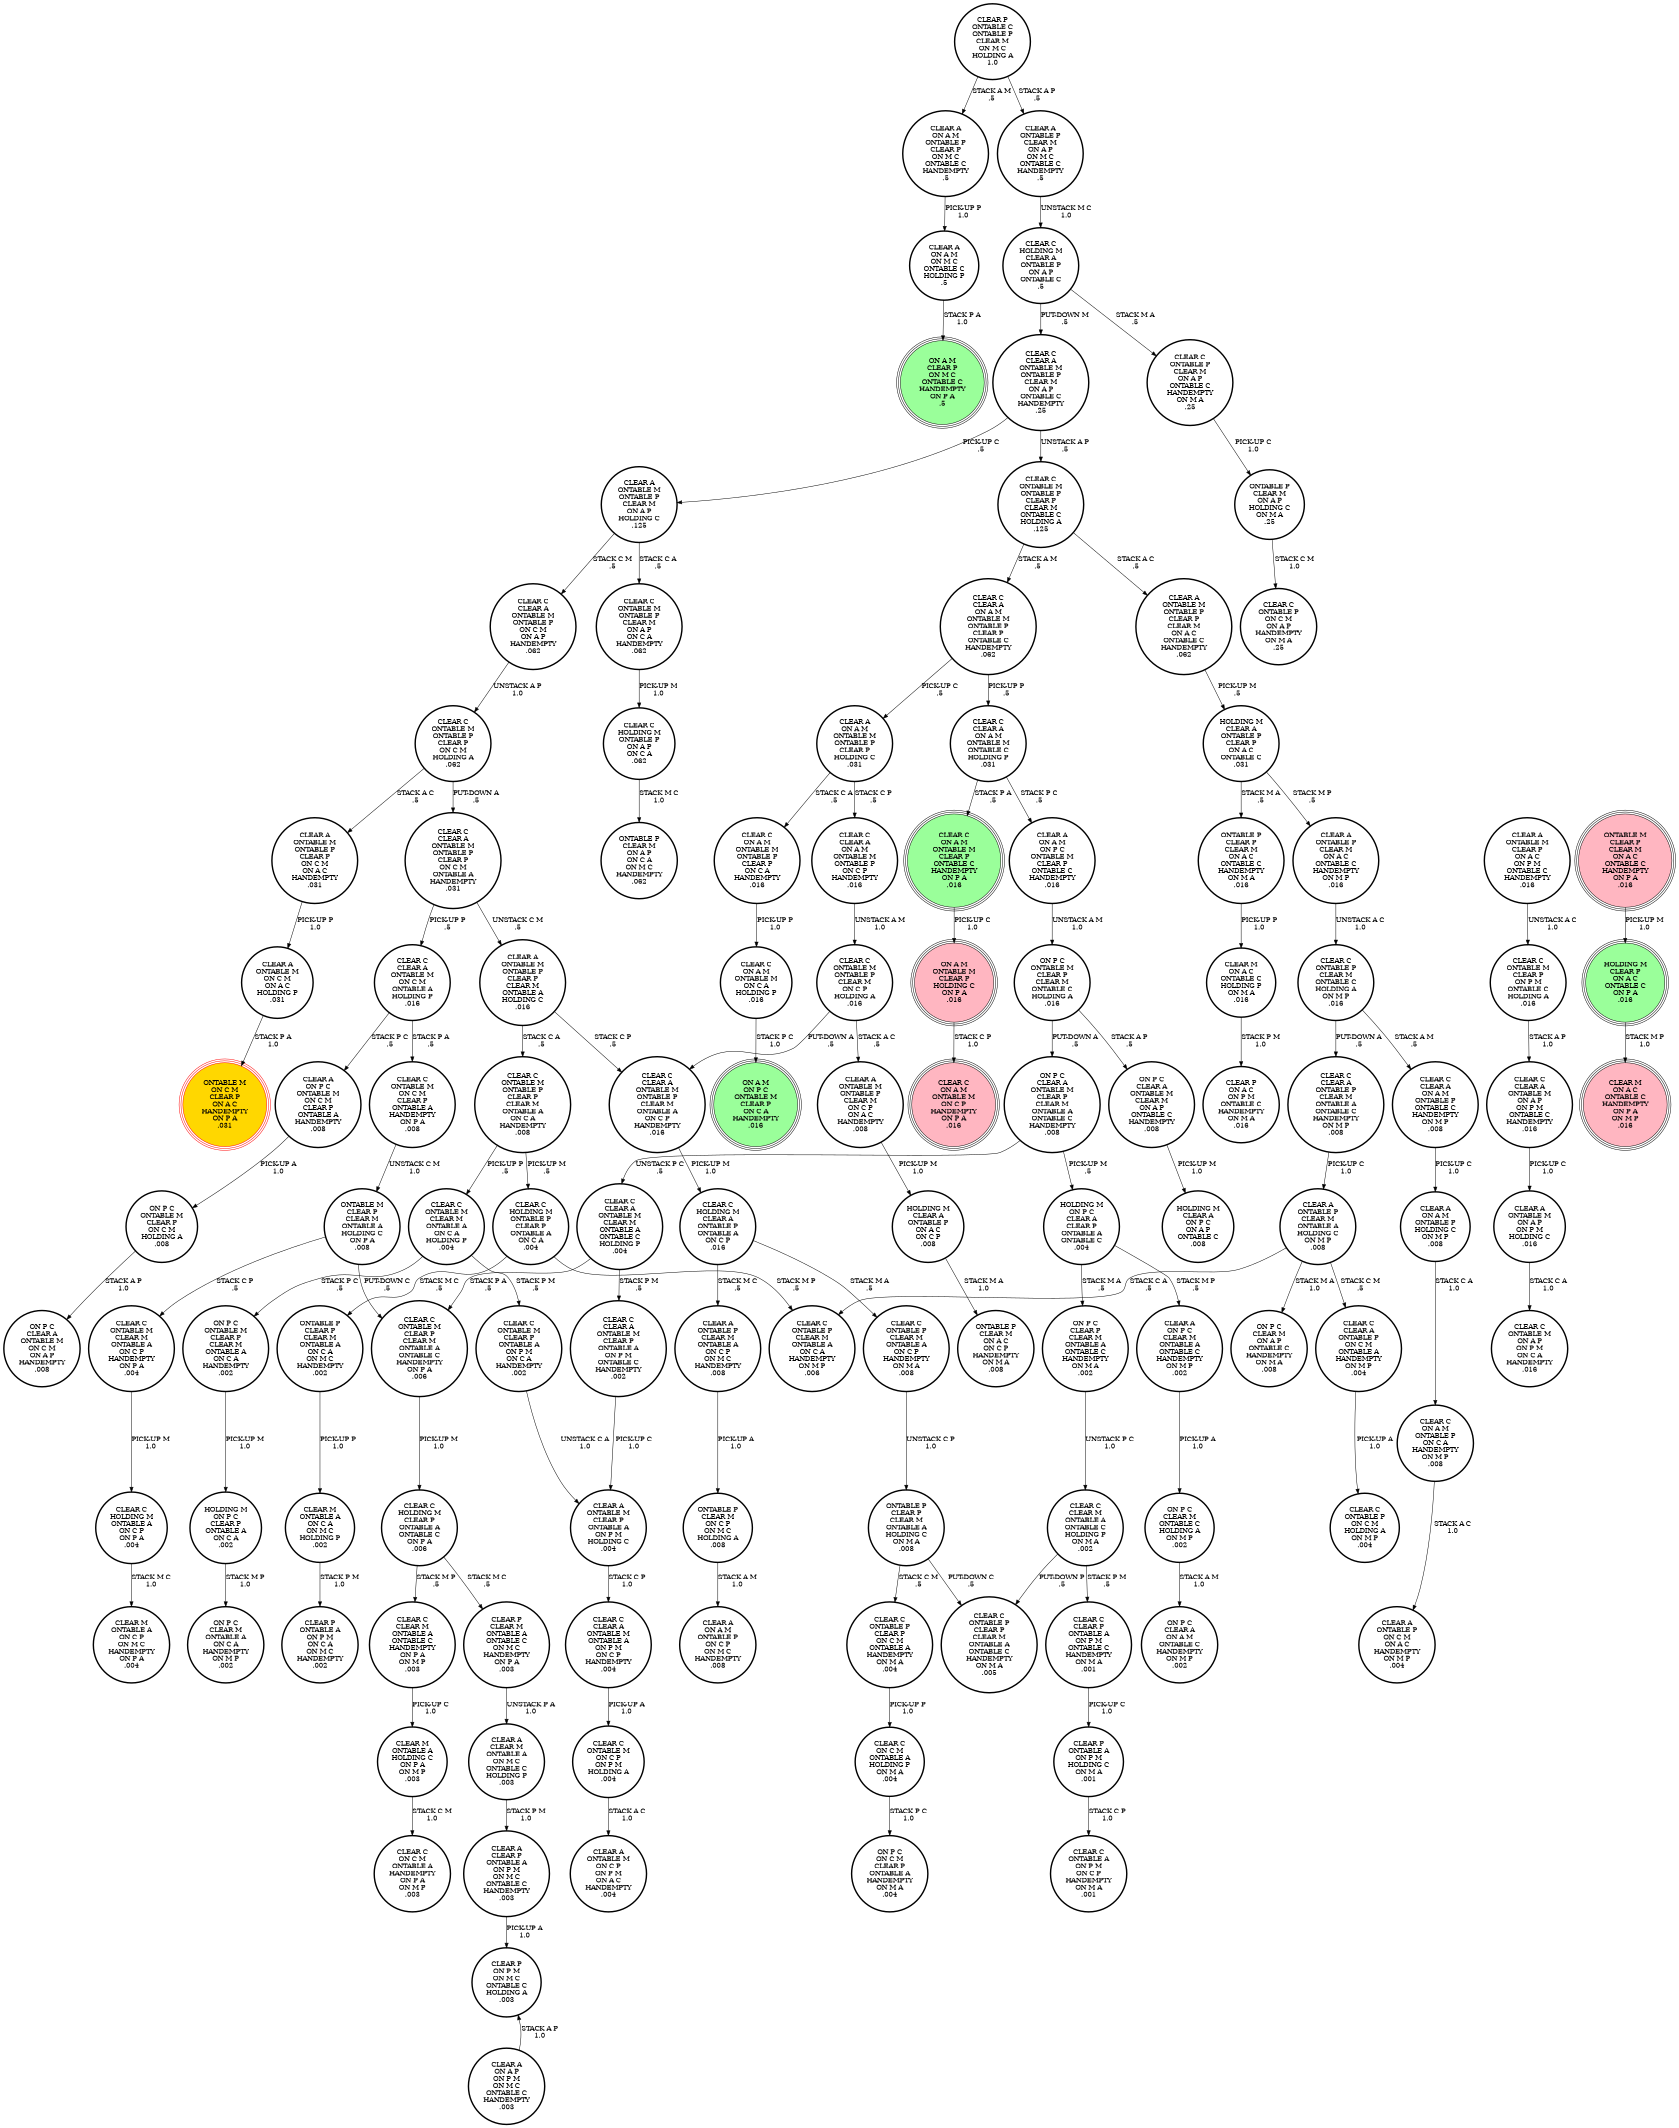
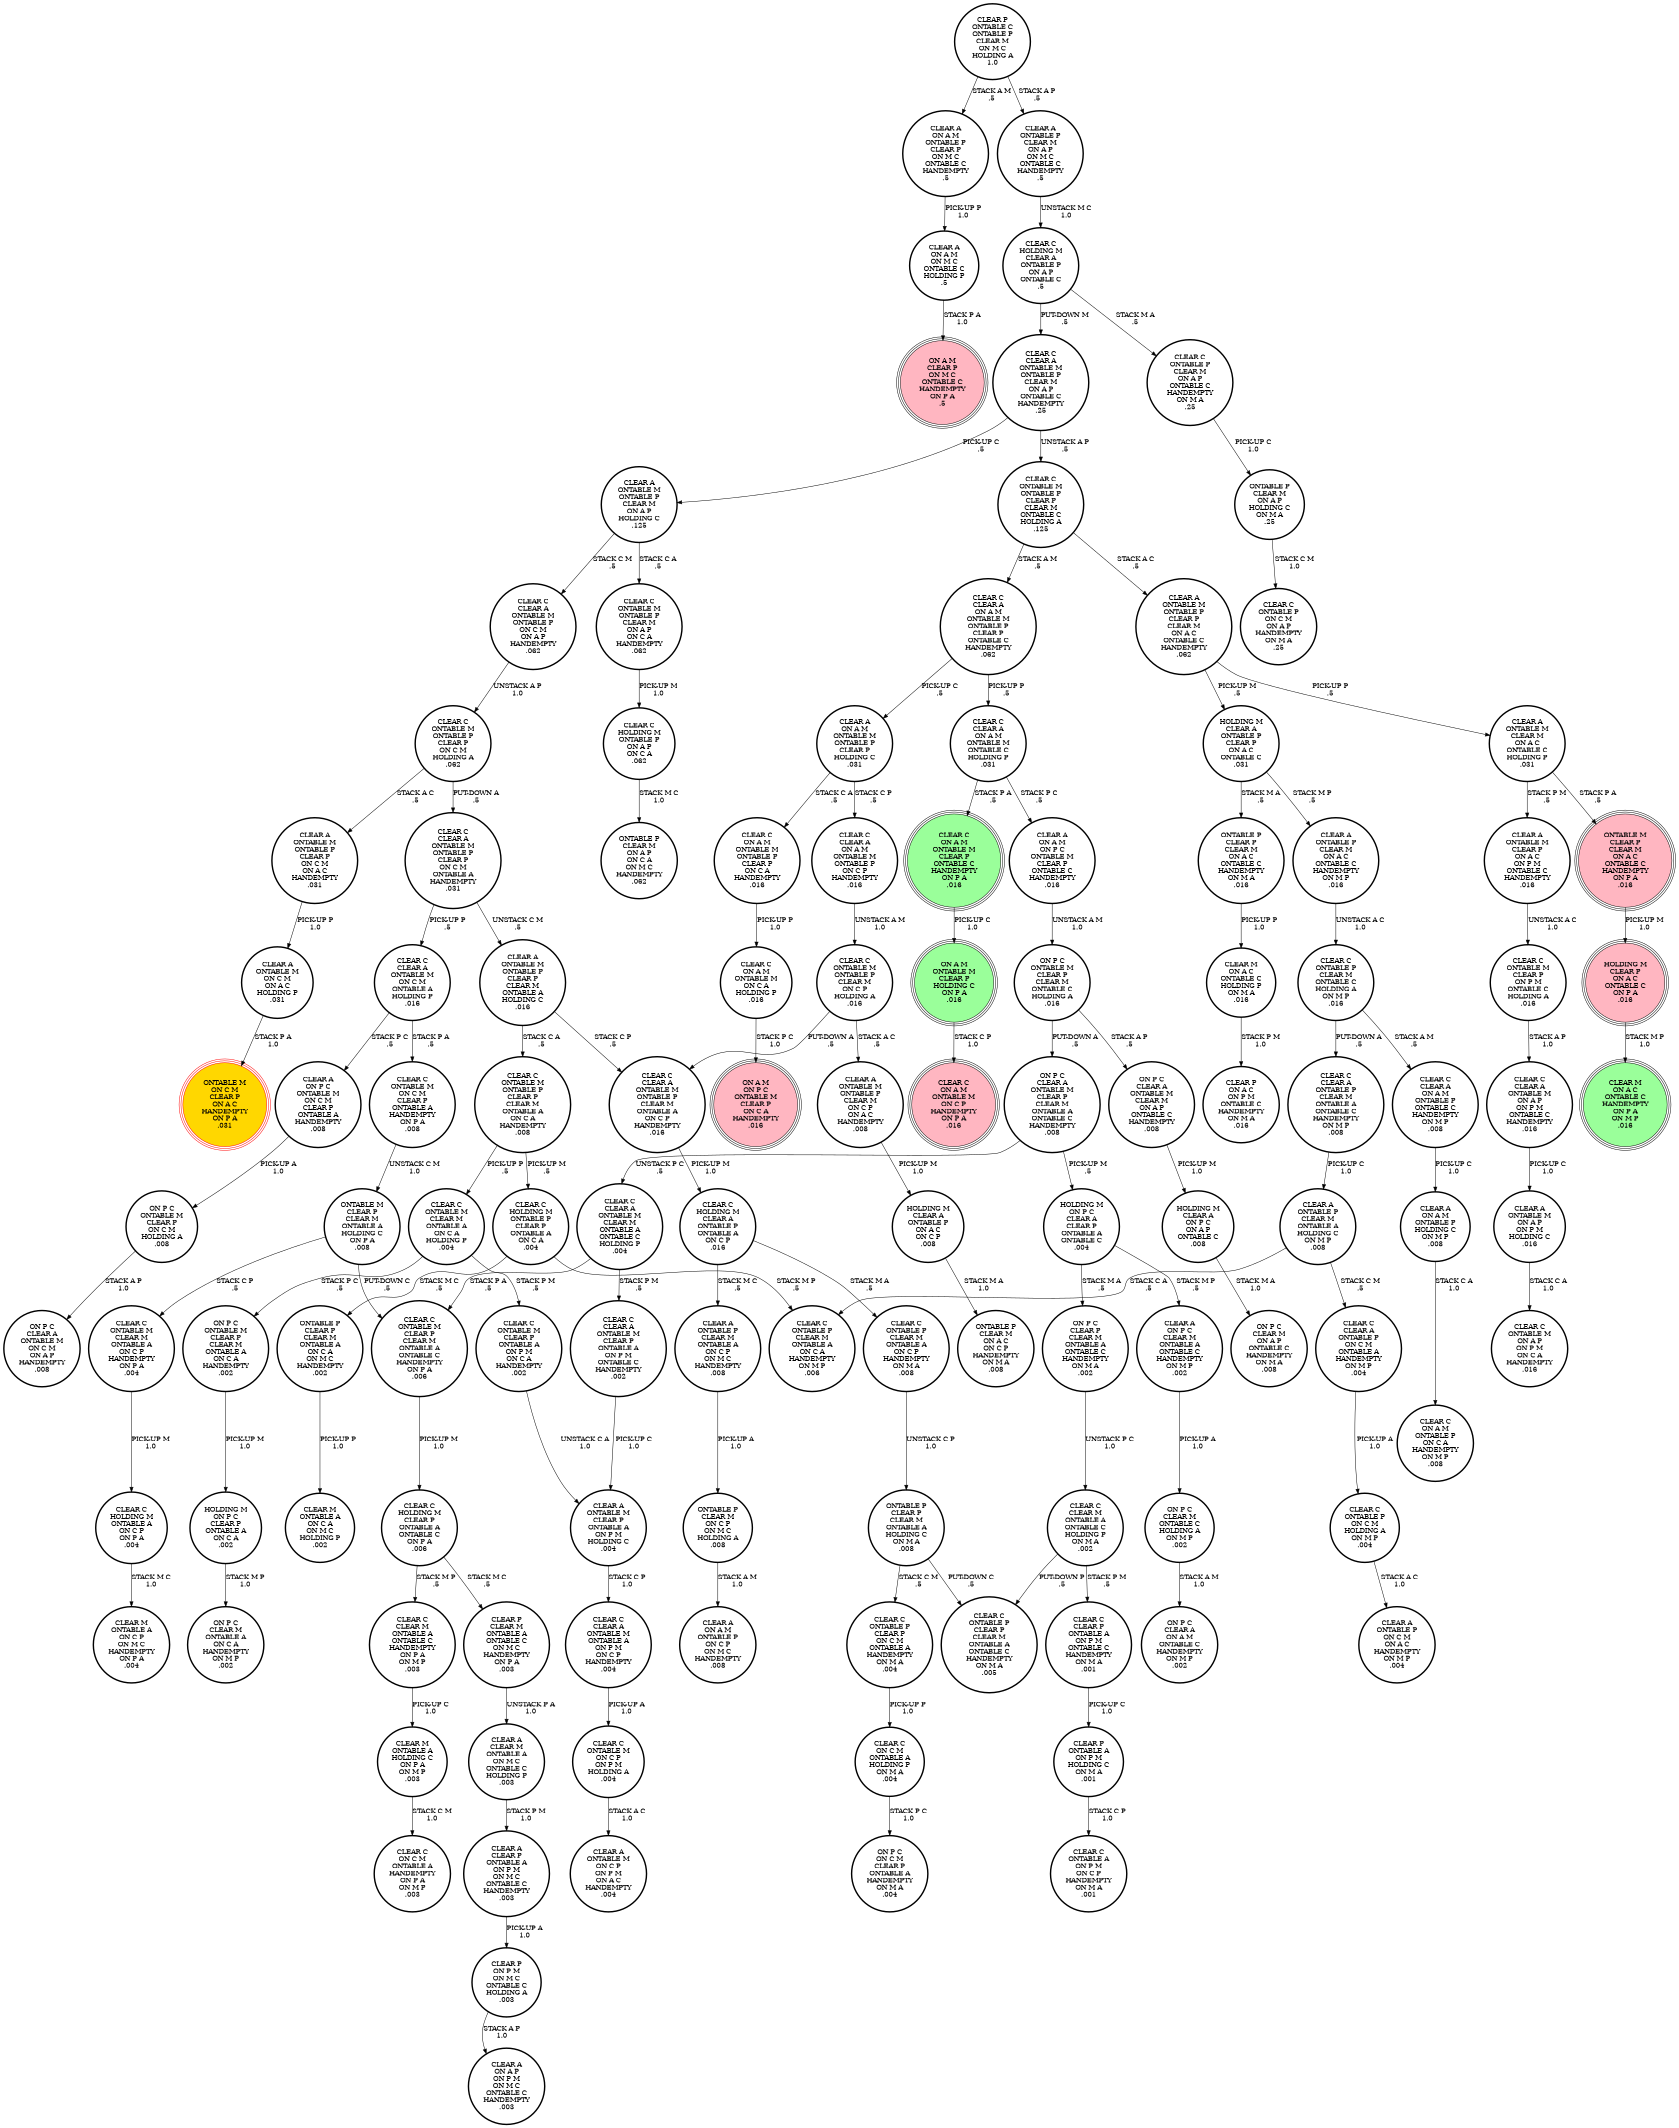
node "ON A M CLEAR P ON M C ONTABLE C HANDEMPTY ON P A .5": fillcolor palegreen1 -> lightpink
node "CLEAR A ONTABLE M CLEAR M ON A C ONTABLE C HOLDING P .031": added
node "ON A M ONTABLE M CLEAR P HOLDING C ON P A .016": fillcolor lightpink -> palegreen1
node "HOLDING M CLEAR P ON A C ONTABLE C ON P A .016": fillcolor palegreen1 -> lightpink
node "ON A M ON P C ONTABLE M CLEAR P ON C A HANDEMPTY .016": fillcolor palegreen1 -> lightpink
node "CLEAR M ON A C ONTABLE C HANDEMPTY ON P A ON M P .016": fillcolor lightpink -> palegreen1
edge "CLEAR A ONTABLE P CLEAR M ONTABLE A HOLDING C ON M P .008" -> "ON P C CLEAR M ON A P ONTABLE C HANDEMPTY ON M A .008": now "HOLDING M CLEAR A ON P C ON A P ONTABLE C .008" -> "ON P C CLEAR M ON A P ONTABLE C HANDEMPTY ON M A .008"
edge "CLEAR C ON A M ONTABLE P ON C A HANDEMPTY ON M P .008" -> "CLEAR A ONTABLE P ON C M ON A C HANDEMPTY ON M P .004": now "CLEAR C ONTABLE P ON C M HOLDING A ON M P .004" -> "CLEAR A ONTABLE P ON C M ON A C HANDEMPTY ON M P .004"
node "CLEAR P ONTABLE A ON P M ON C A ON M C HANDEMPTY .002": removed
edge "CLEAR A ON A P ON P M ON M C ONTABLE C HANDEMPTY .003" -> "CLEAR P ON P M ON M C ONTABLE C HOLDING A .003": reversed
